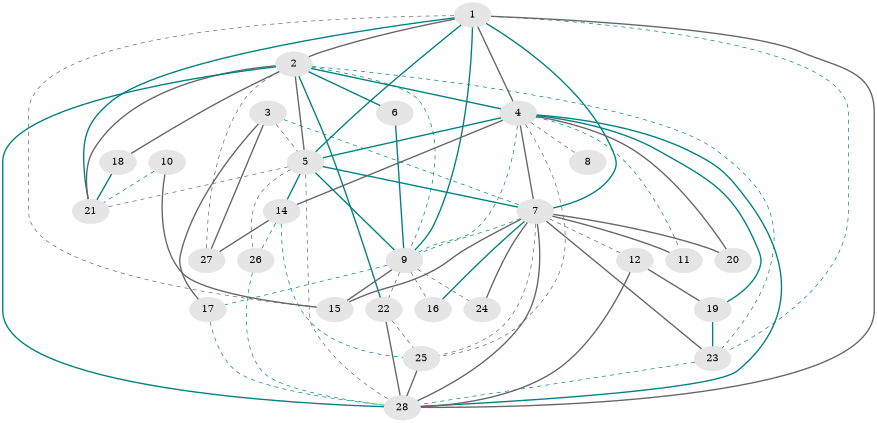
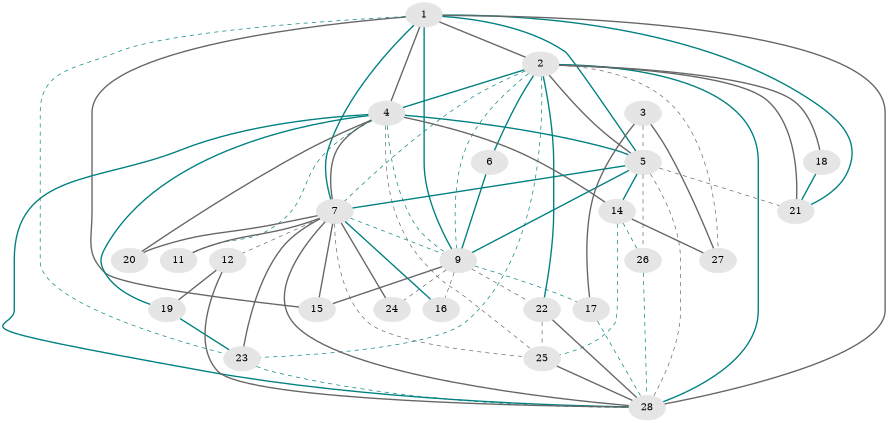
edge "1" -- "15": style dashed -> bold
node "10": removed
node "8": removed
edge "3" -- "7": now "2" -- "7"
